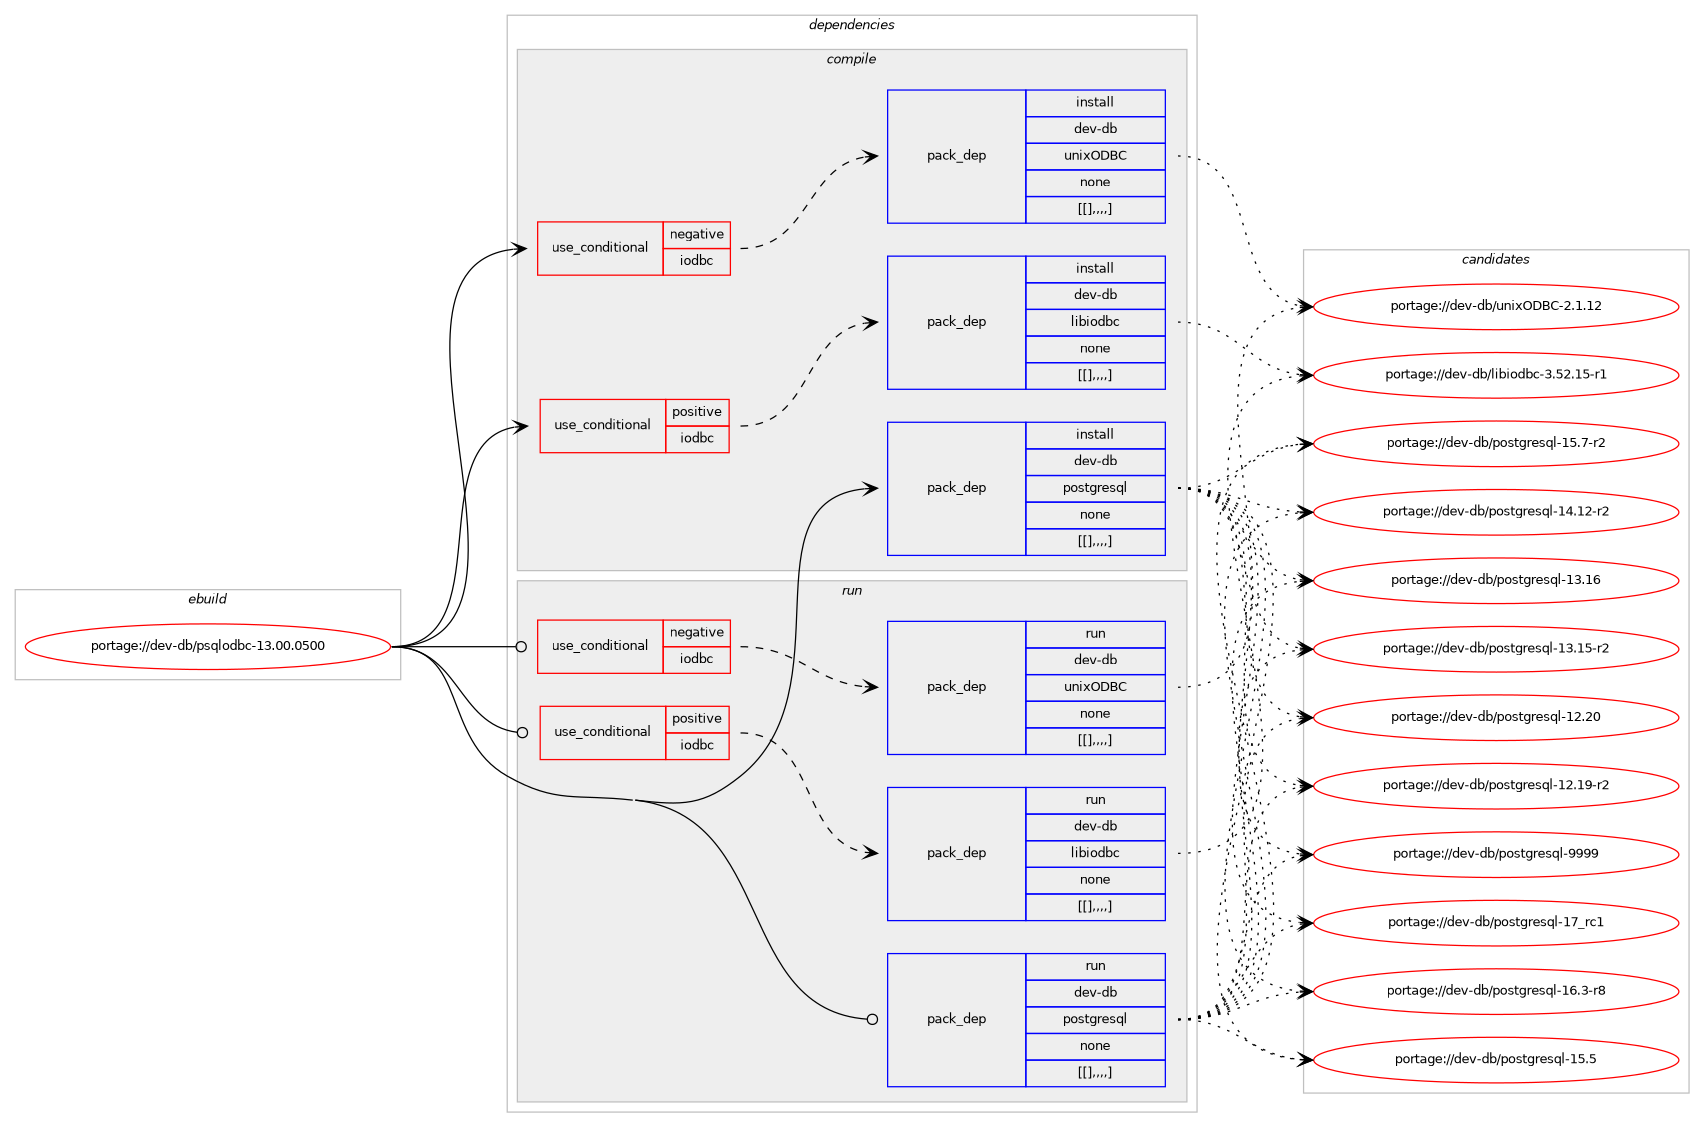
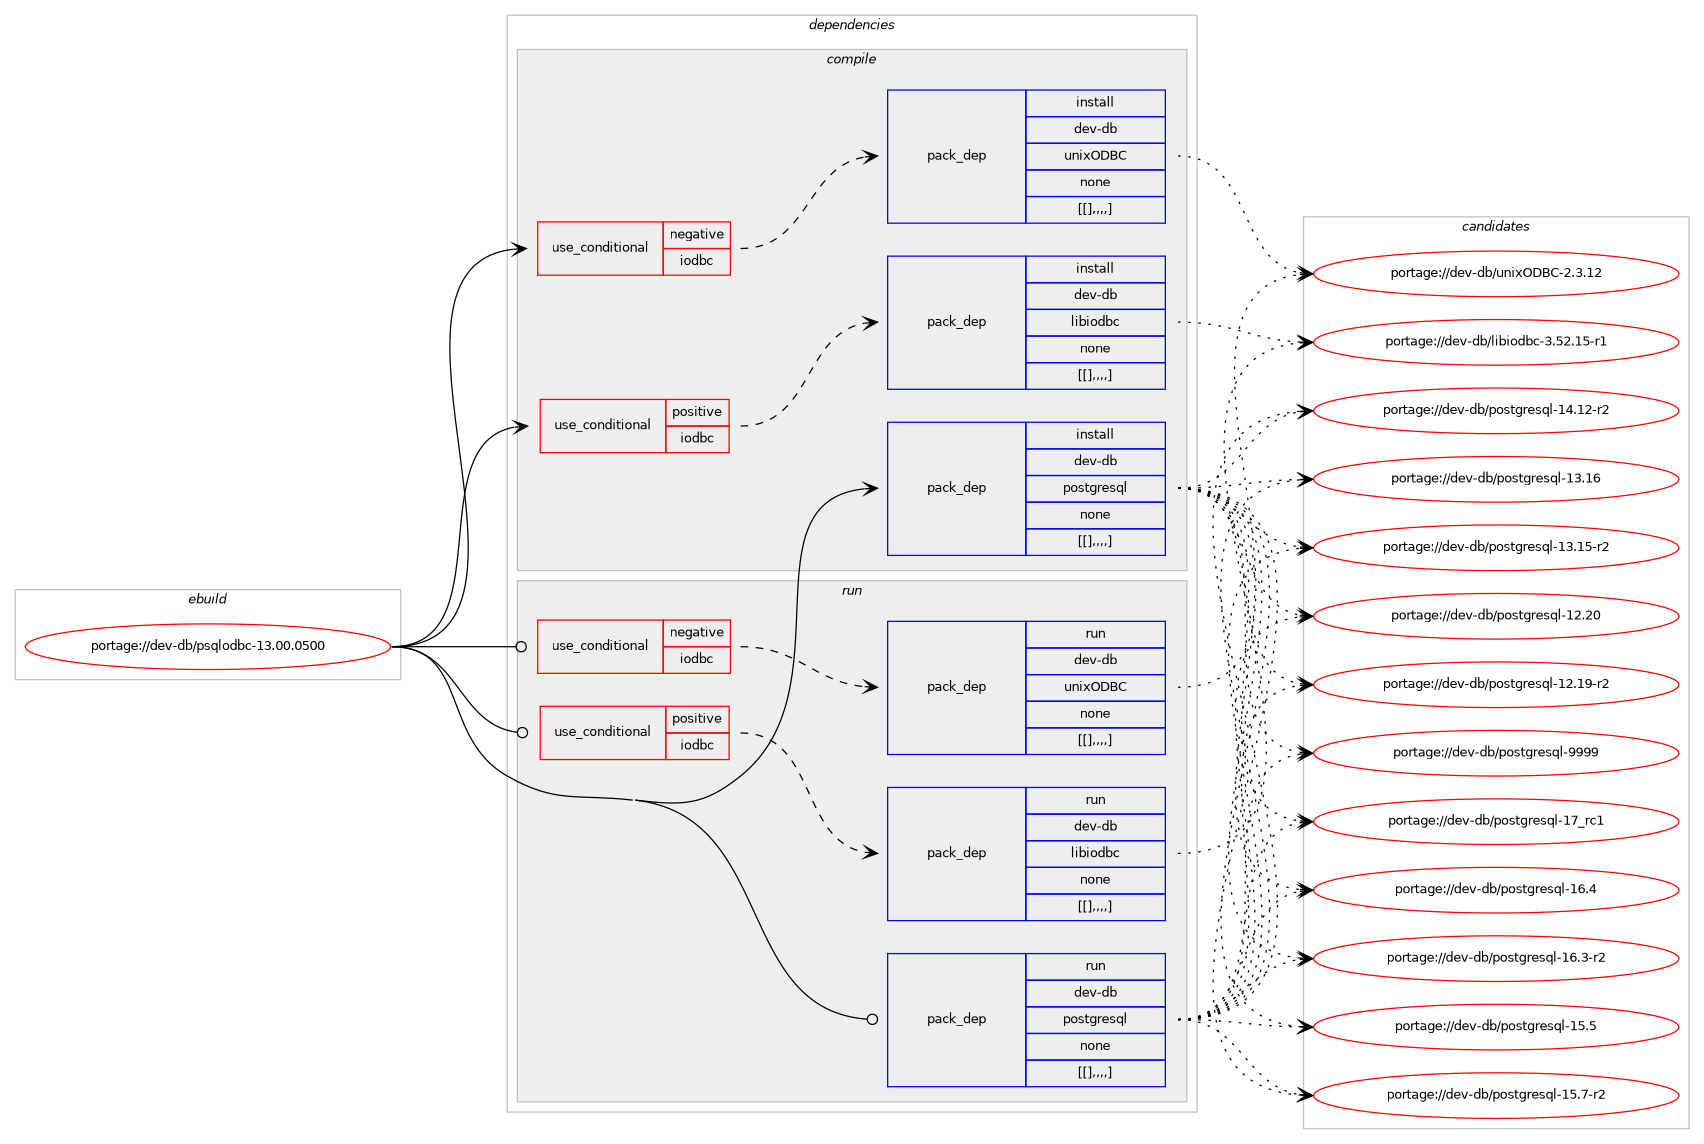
node "portage://dev-db/unixODBC-2.1.12": label "portage://dev-db/unixODBC-2.1.12" -> "portage://dev-db/unixODBC-2.3.12"
node "portage://dev-db/postgresql-16.4": added
node "portage://dev-db/postgresql-16.3-r8": label "portage://dev-db/postgresql-16.3-r8" -> "portage://dev-db/postgresql-16.3-r2"
